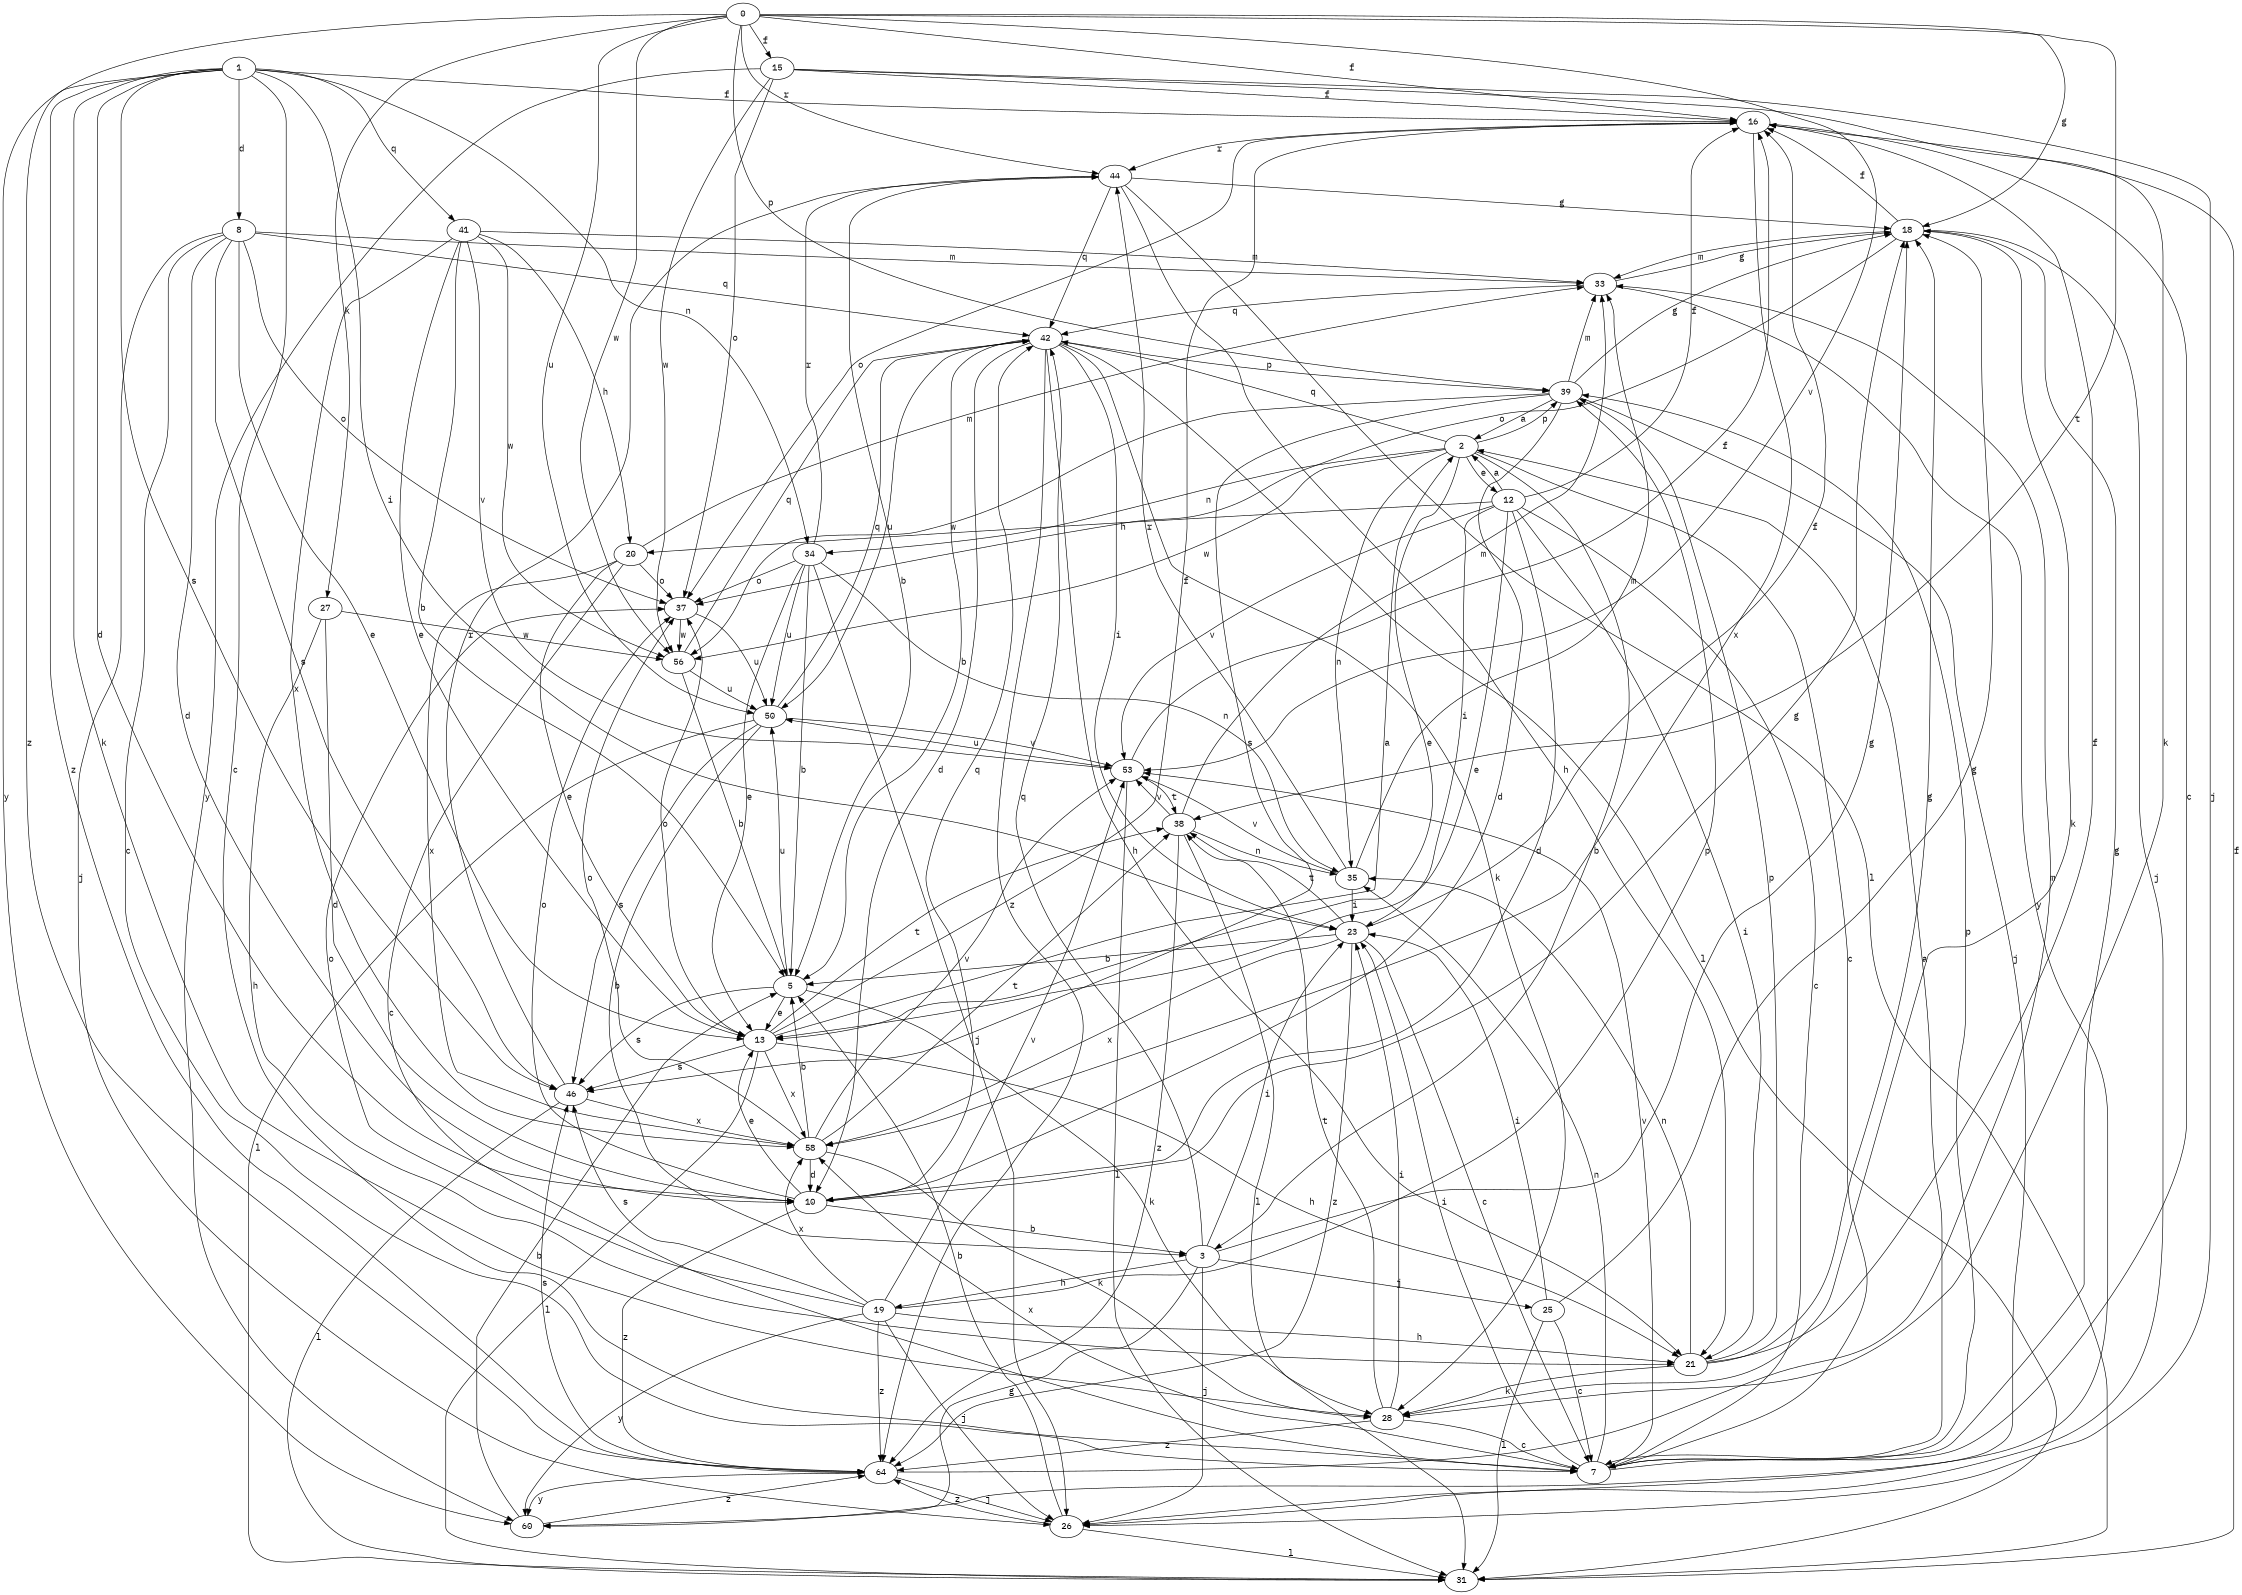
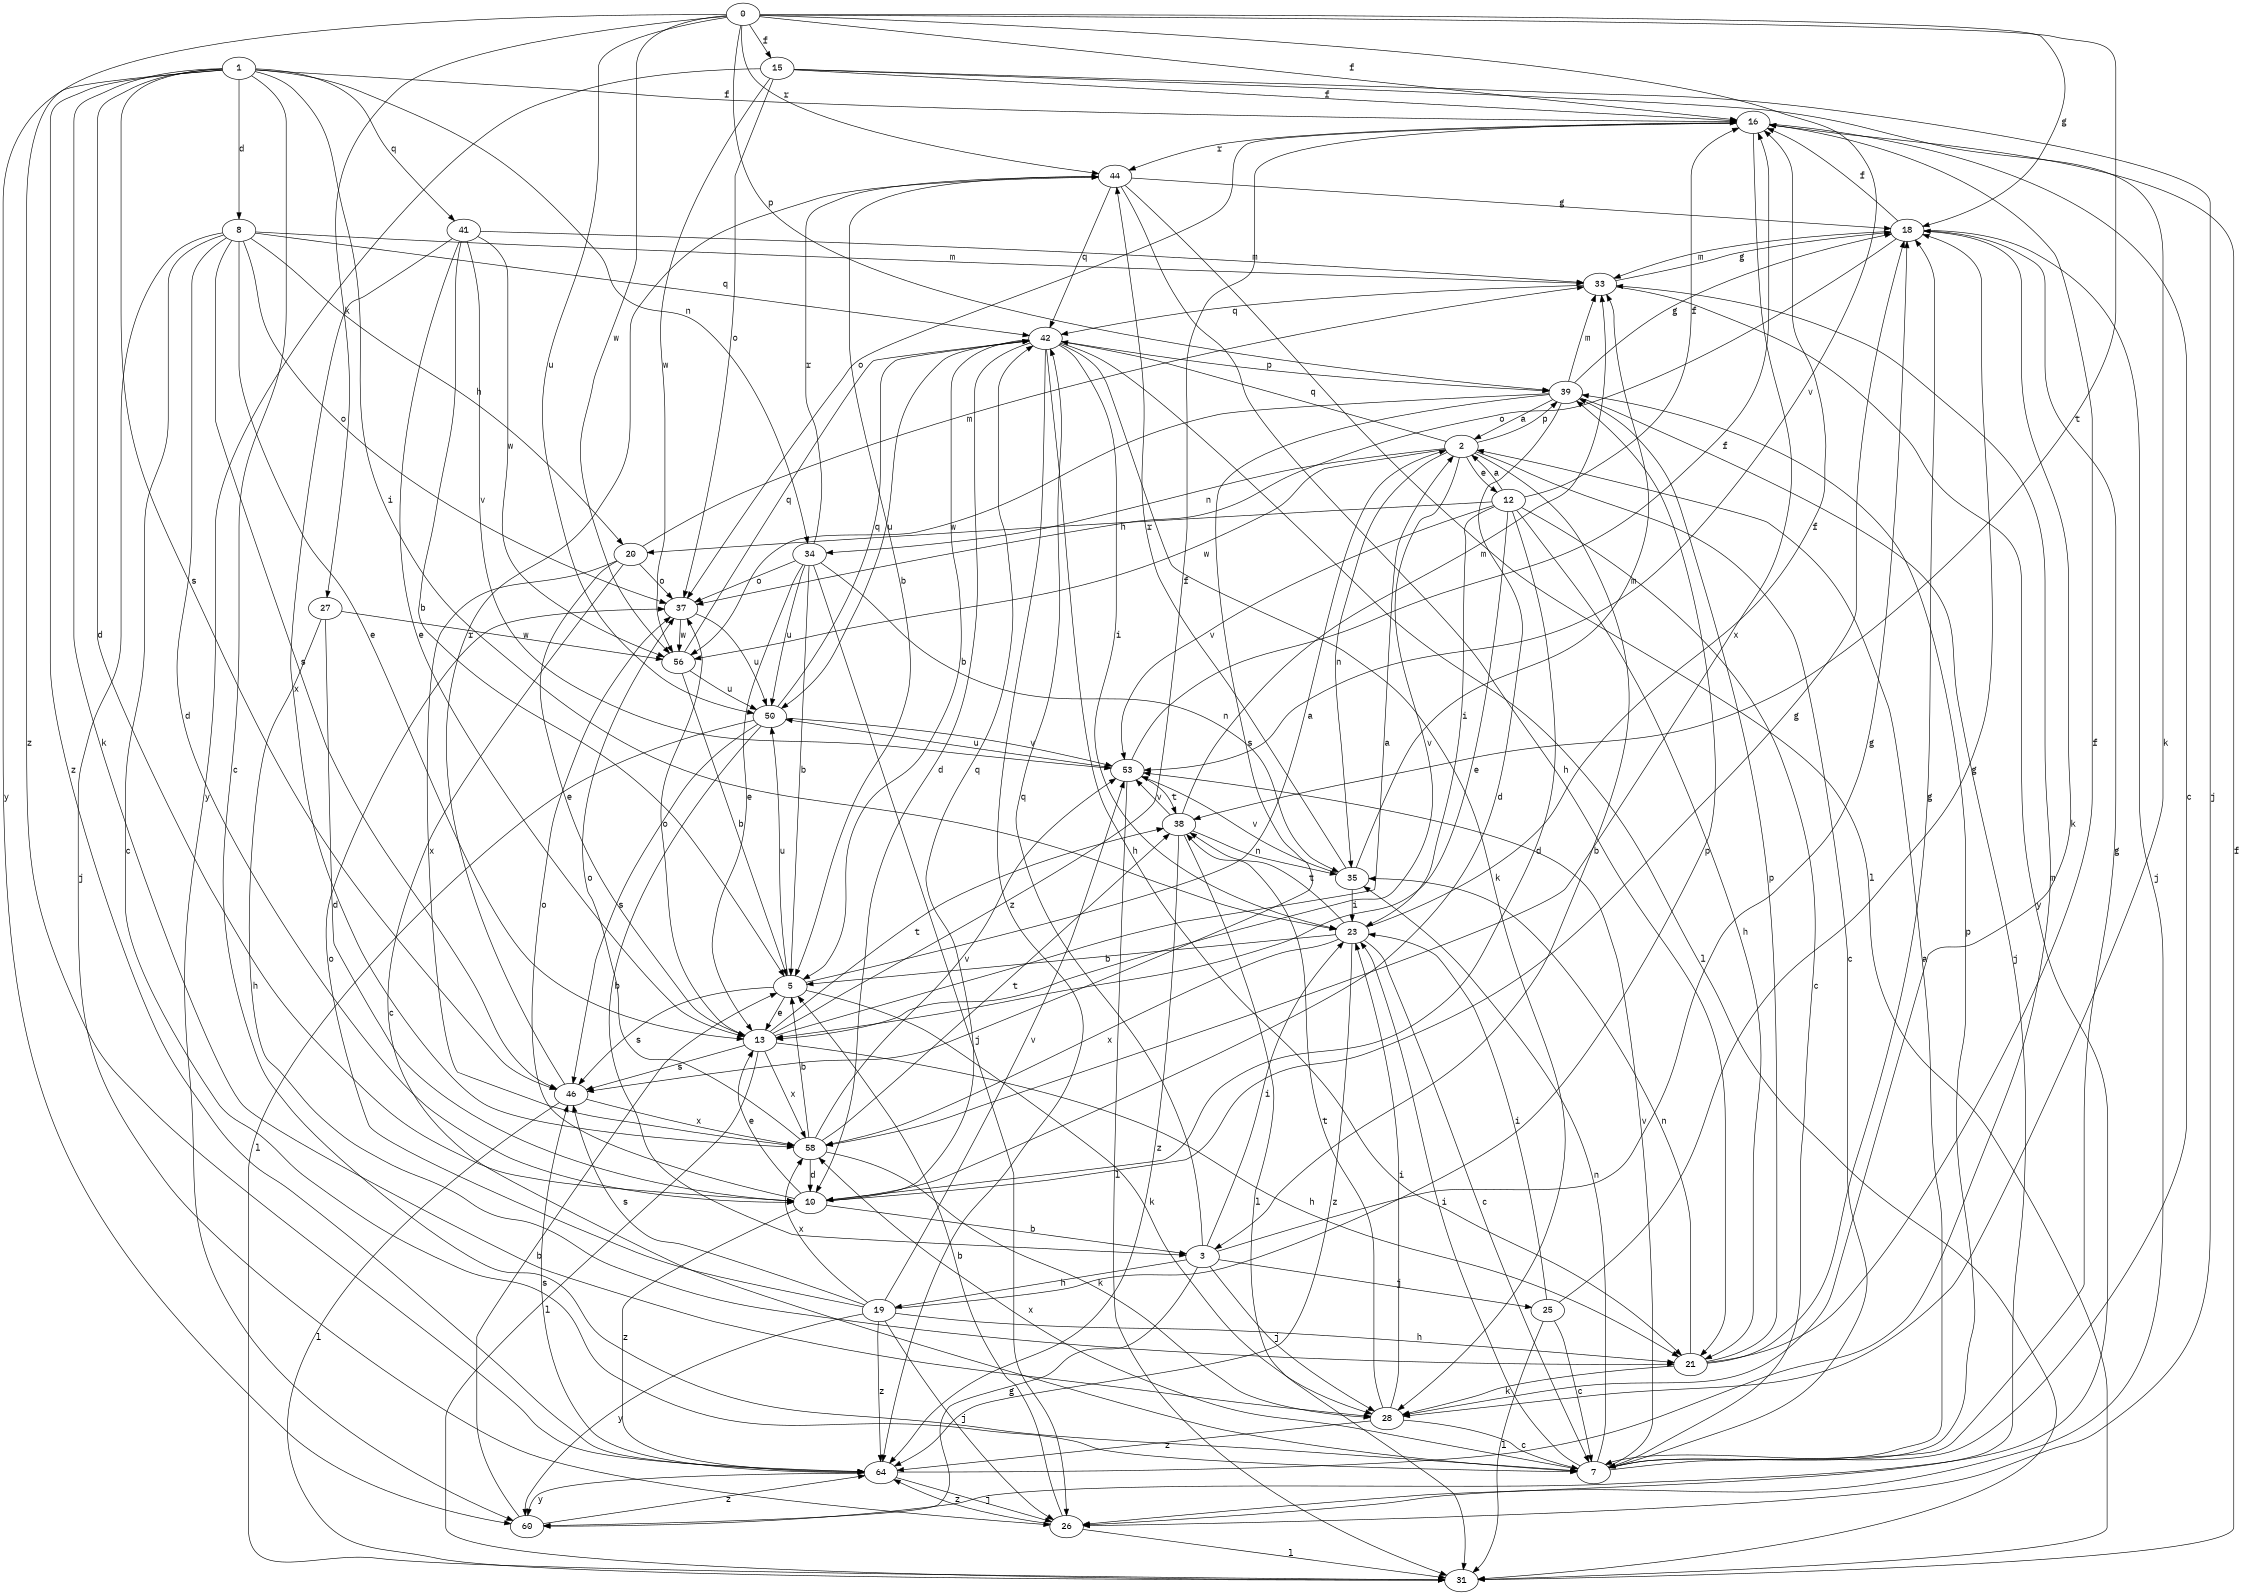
edge "41" -> "20": now "8" -> "20"
edge "2" -> "13": label "e" -> "v"
edge "5" -> "2": added, label "a"
edge "12" -> "21": label "i" -> "h"
edge "3" -> "26": now "3" -> "28"
